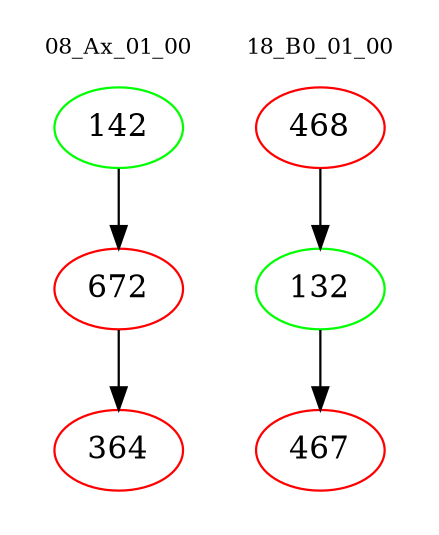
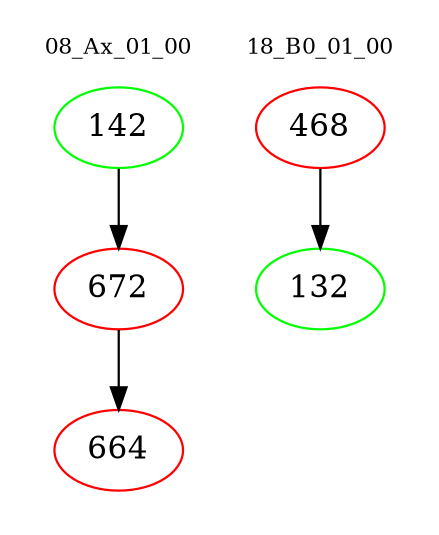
node "364": label "364" -> "664"
node "467": removed
